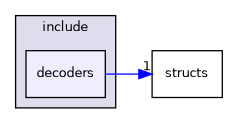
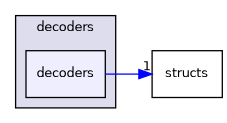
cluster "include": label "include" -> "decoders"
